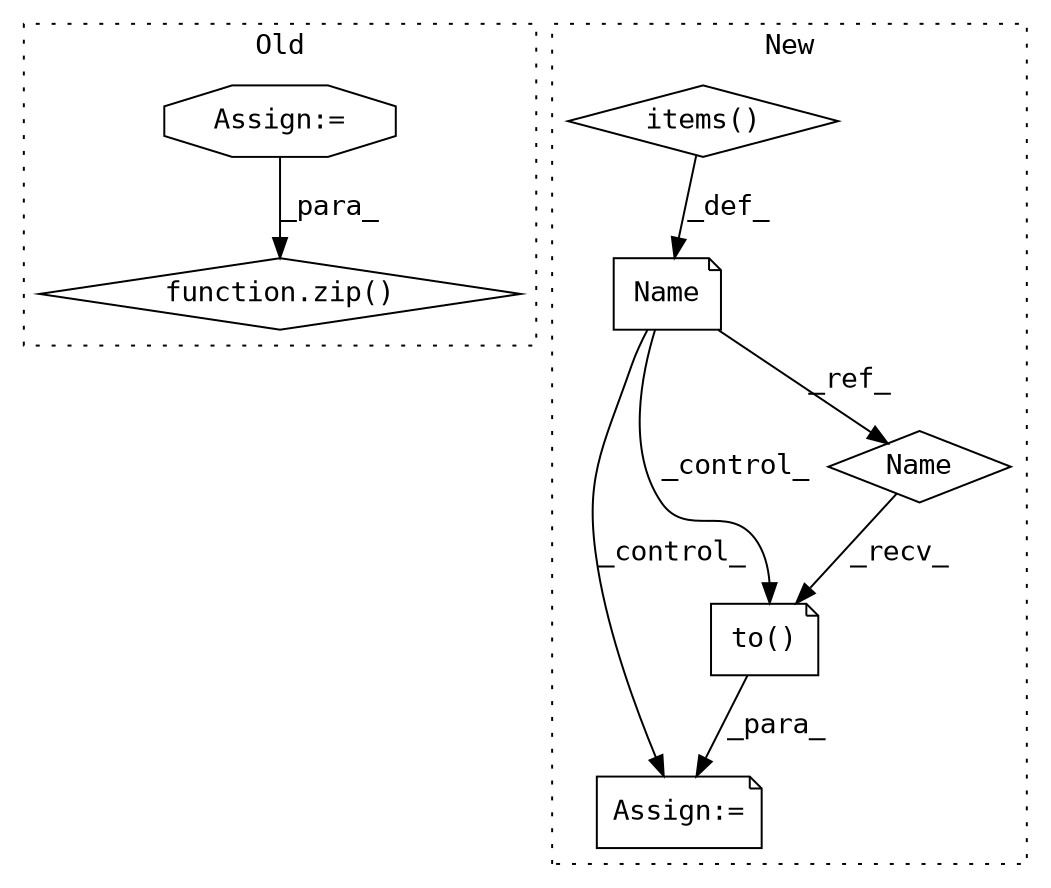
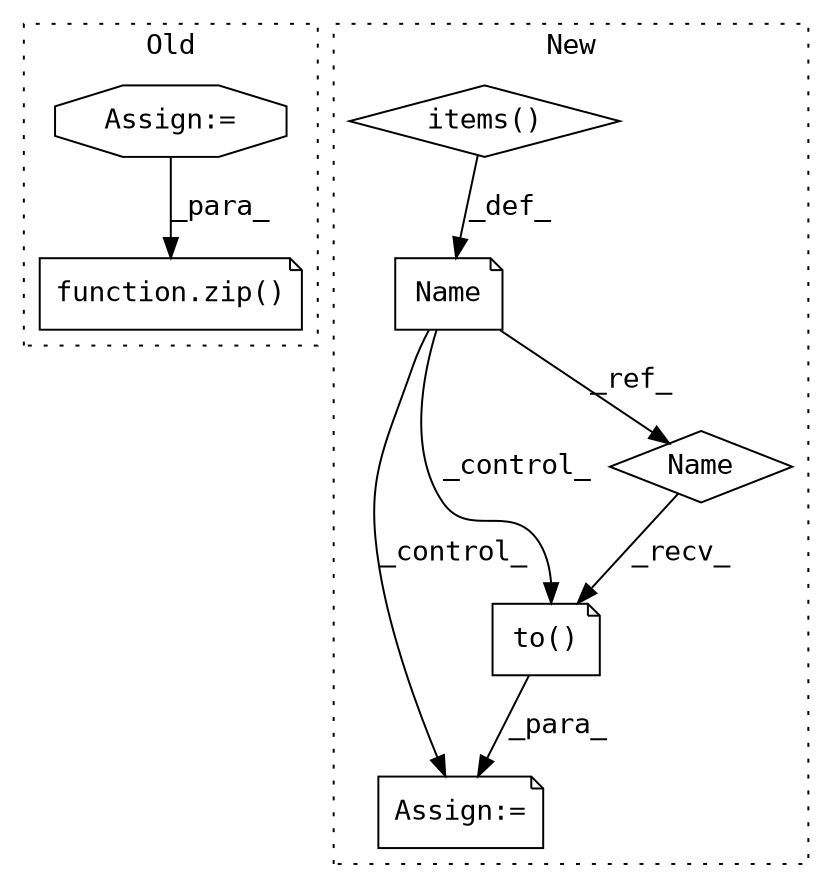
node "function.zip()": shape diamond -> note
